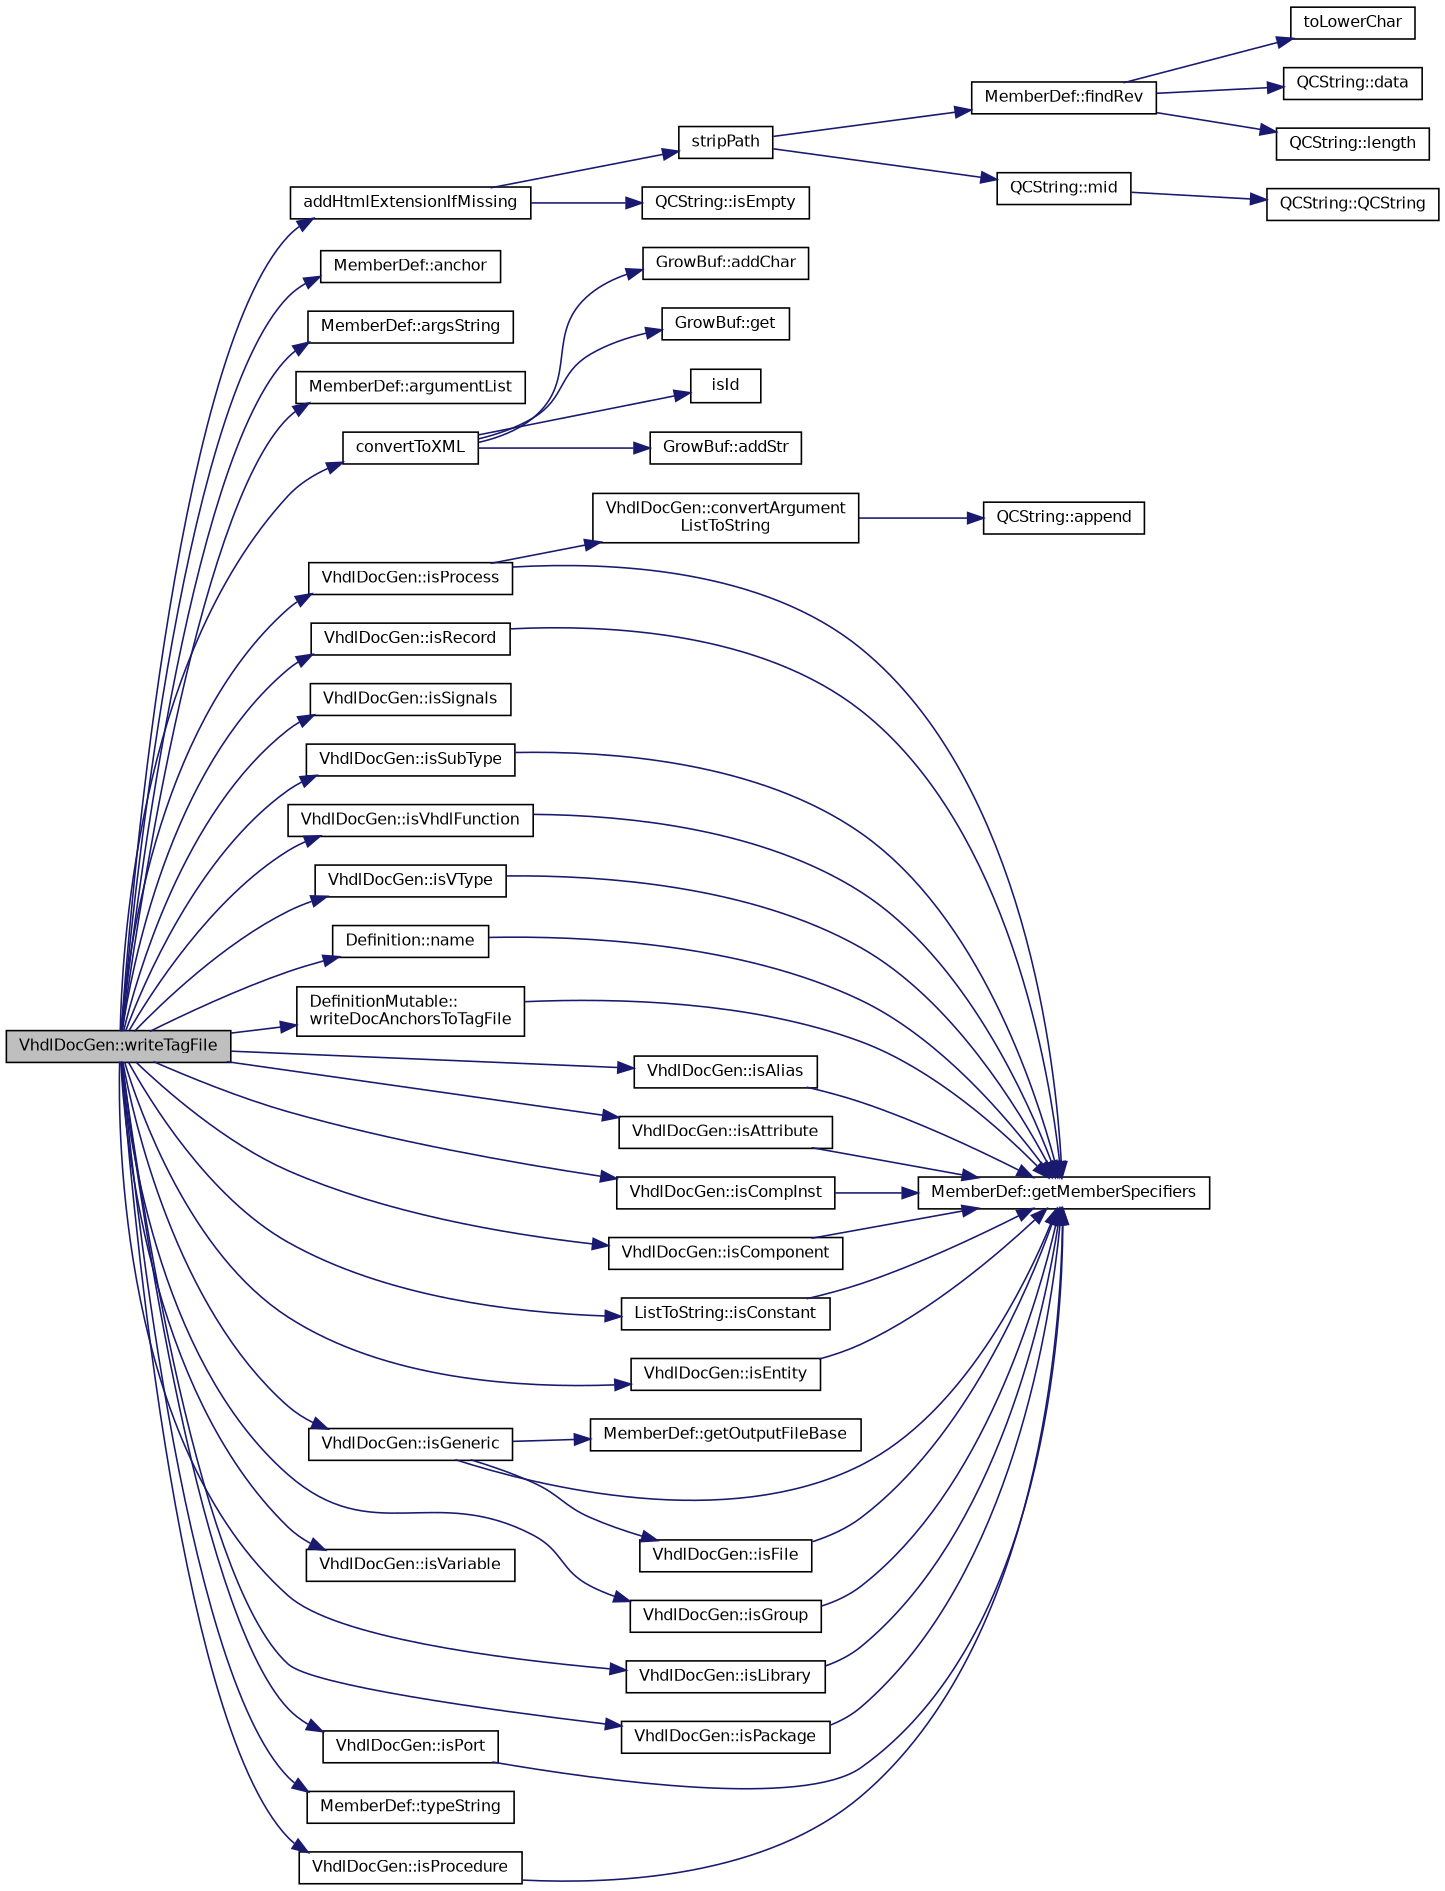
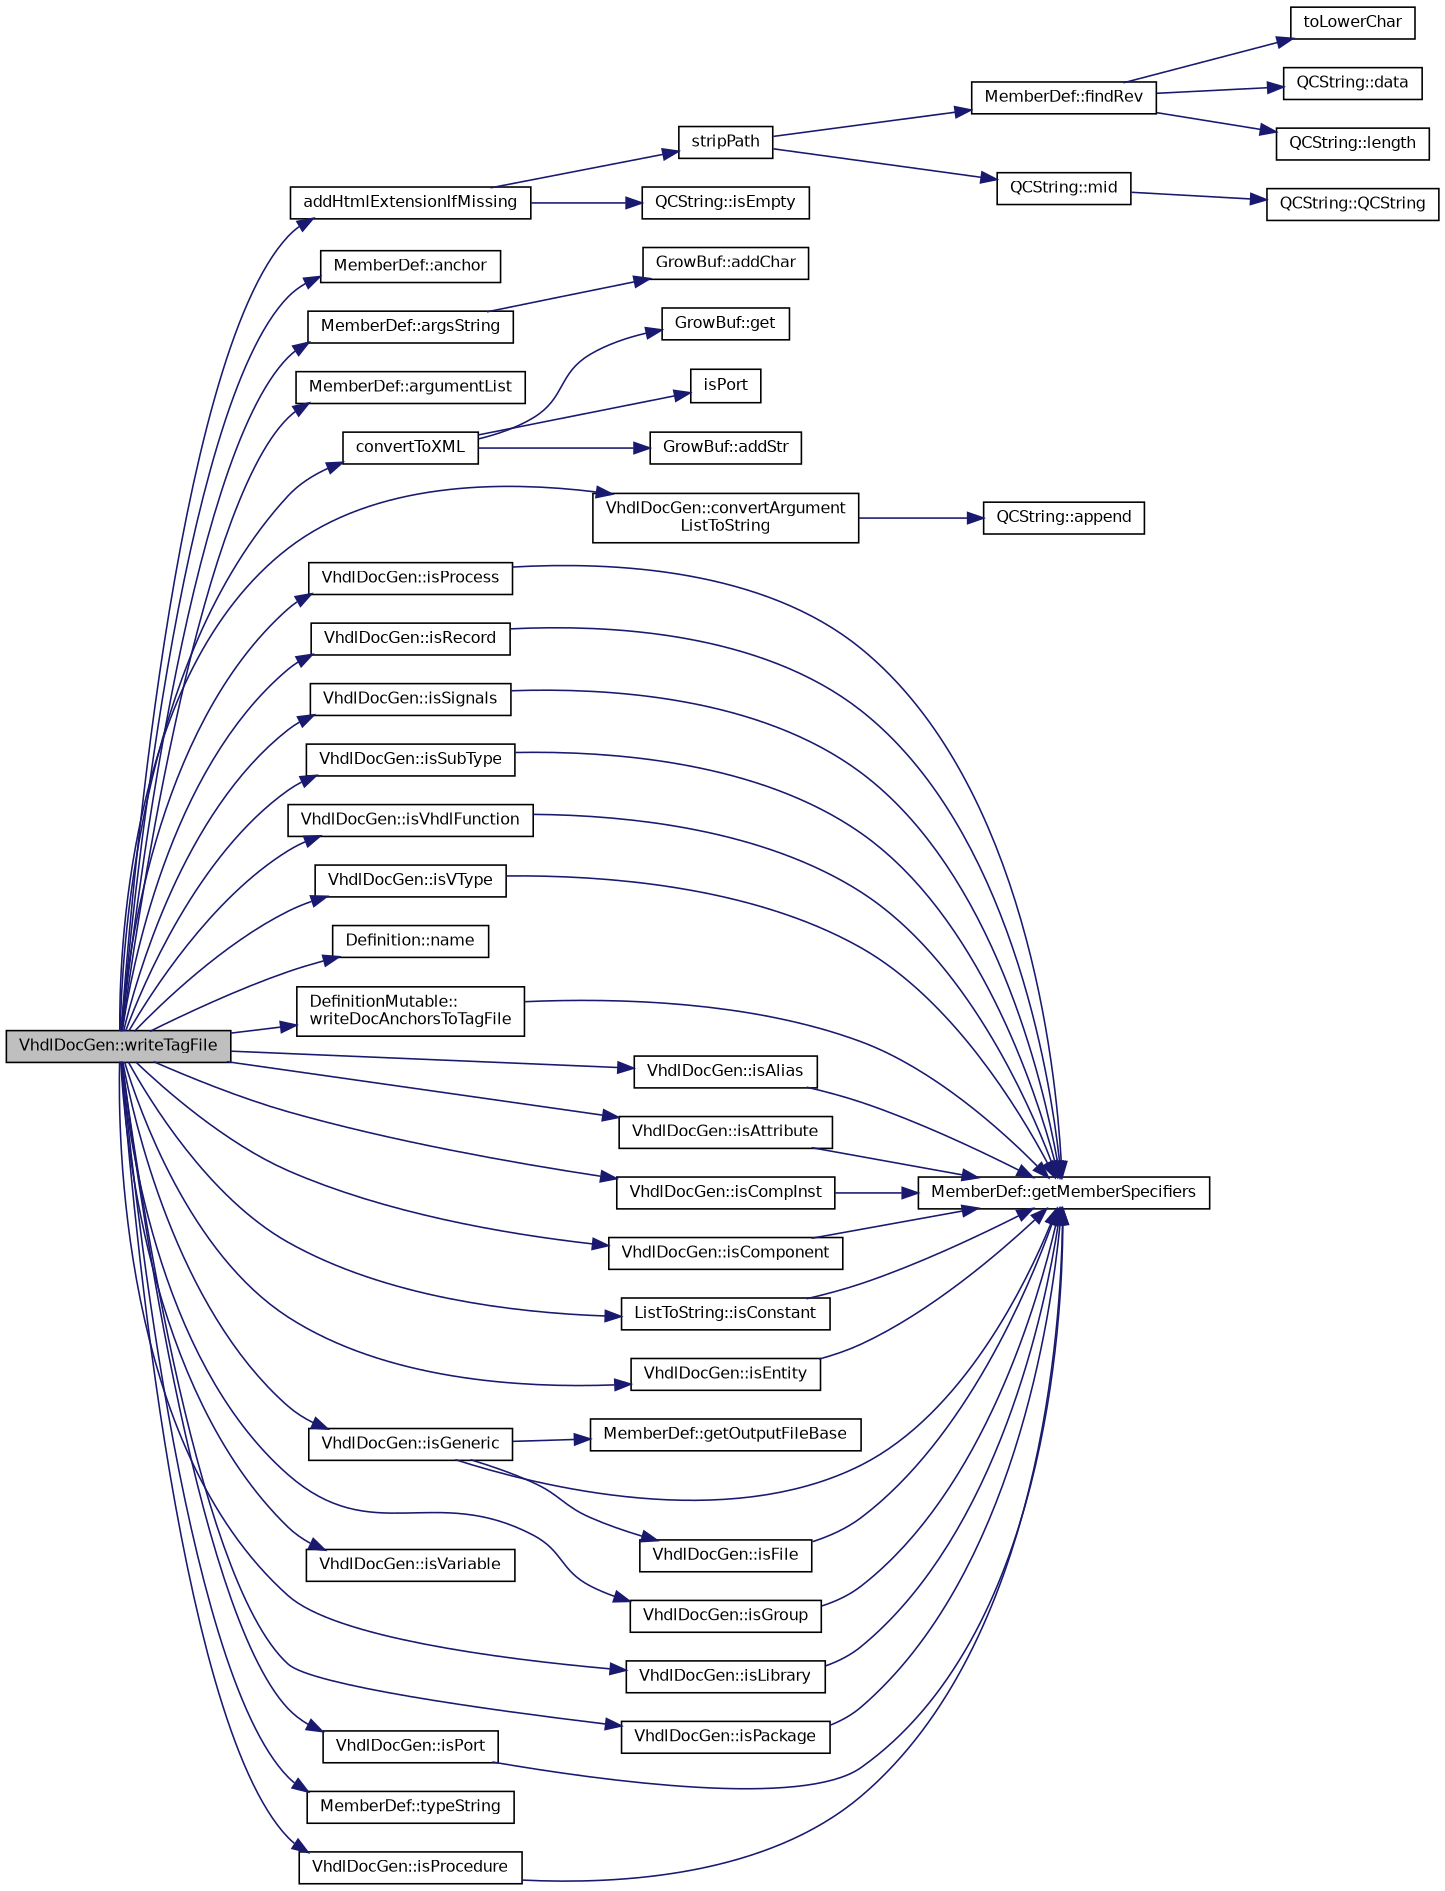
edge "convertToXML" -> "GrowBuf::addChar": now "MemberDef::argsString" -> "GrowBuf::addChar"
node "isId": label "isId" -> "isPort"
edge "VhdlDocGen::isProcess" -> "VhdlDocGen::convertArgument ListToString": now "VhdlDocGen::writeTagFile" -> "VhdlDocGen::convertArgument ListToString"
edge "Definition::name" -> "MemberDef::getMemberSpecifiers": now "VhdlDocGen::isSignals" -> "MemberDef::getMemberSpecifiers"
